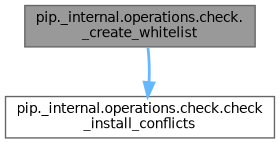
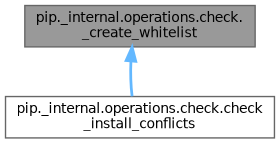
edge "pip._internal.operations.check. _create_whitelist" -> "pip._internal.operations.check.check _install_conflicts": reversed
